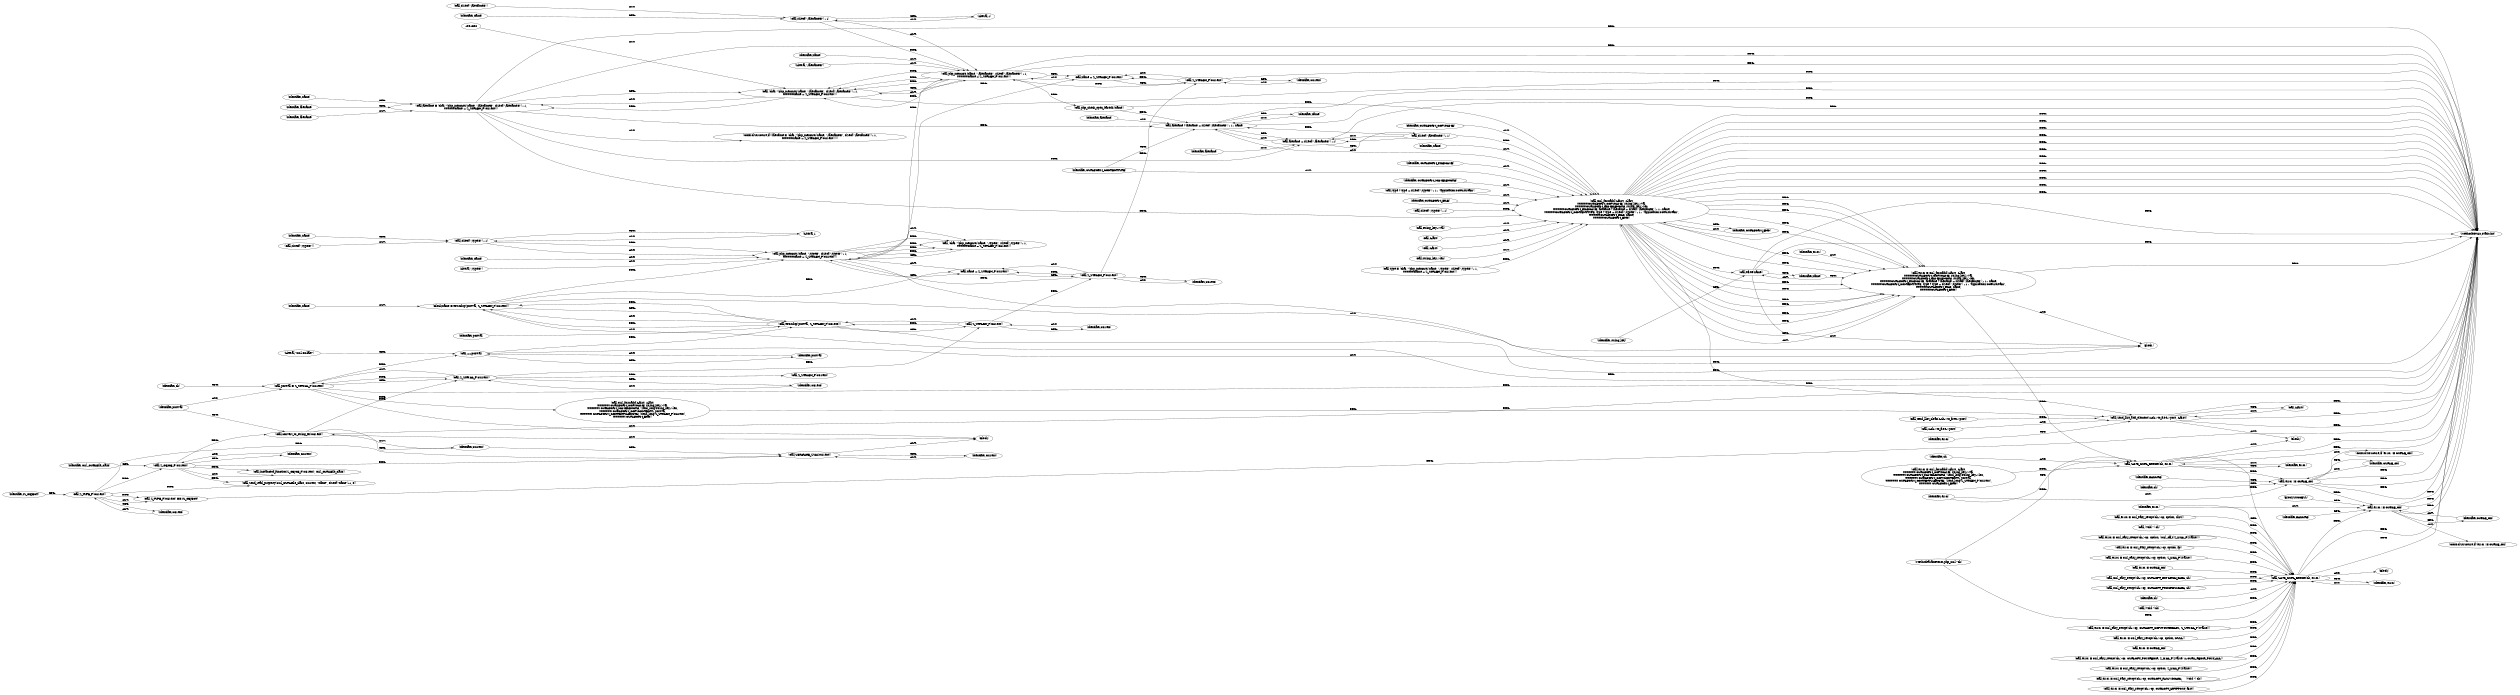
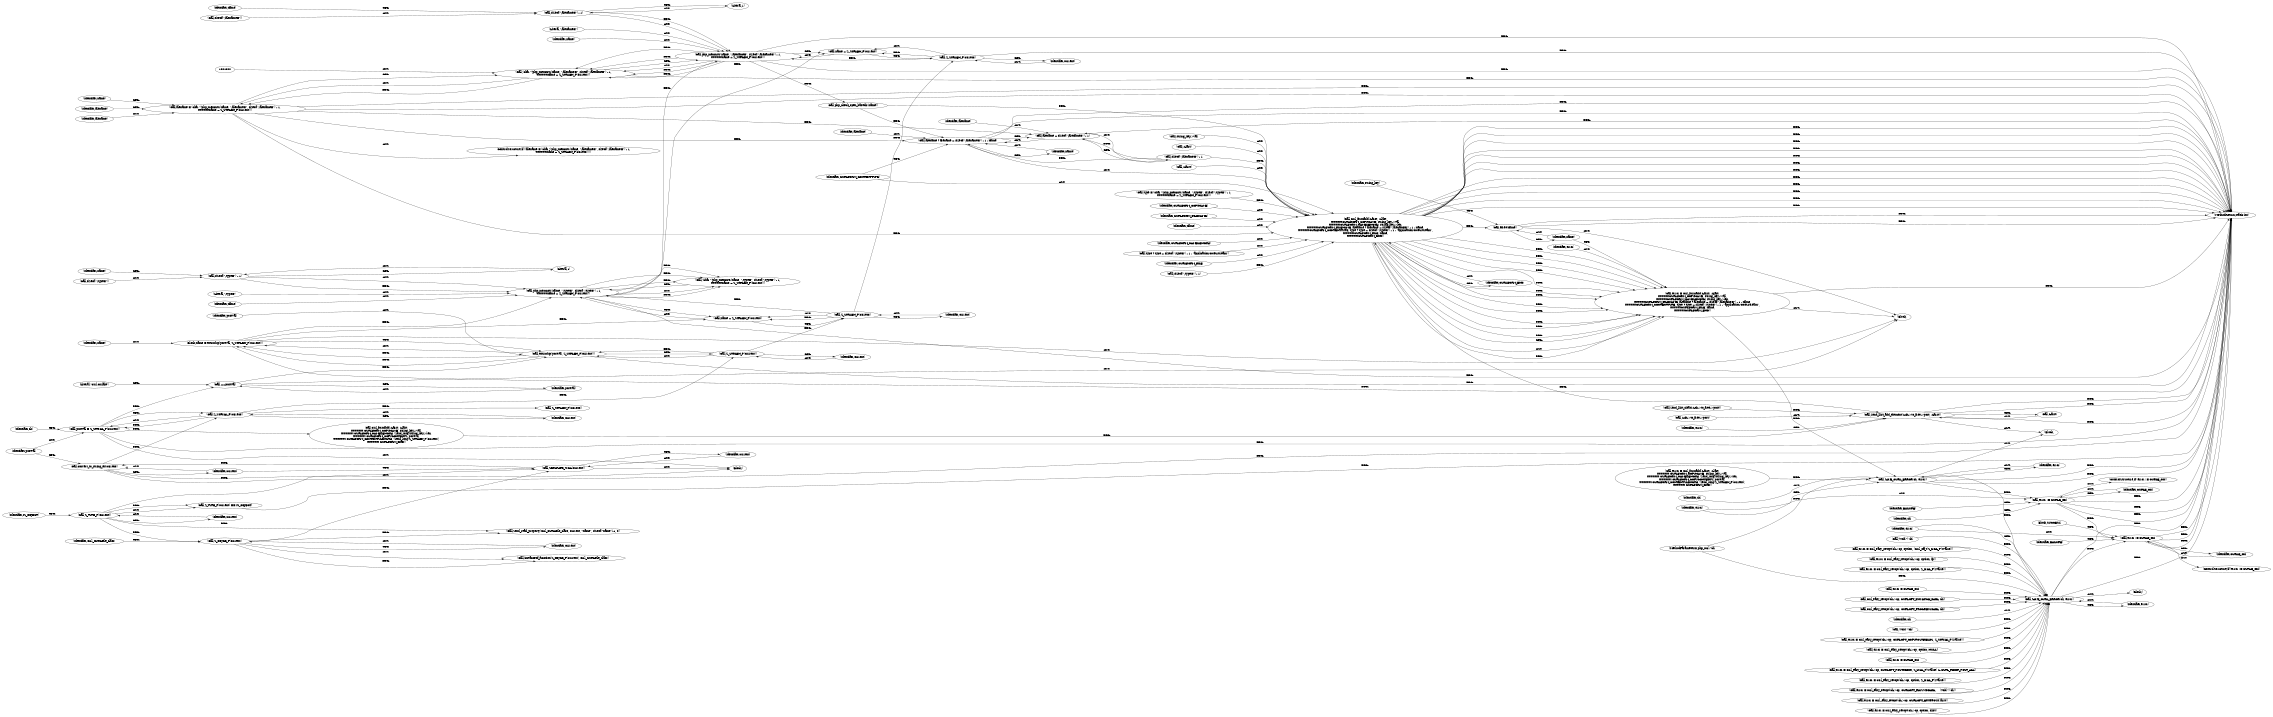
node "(Call,string_key->len)": removed
edge "(Call,Z_OBJCE_P(current))" -> "(Call,convert_to_string_ex(current))": now "(Call,SEPARATE_ZVAL(current))" -> "(Call,convert_to_string_ex(current))"
